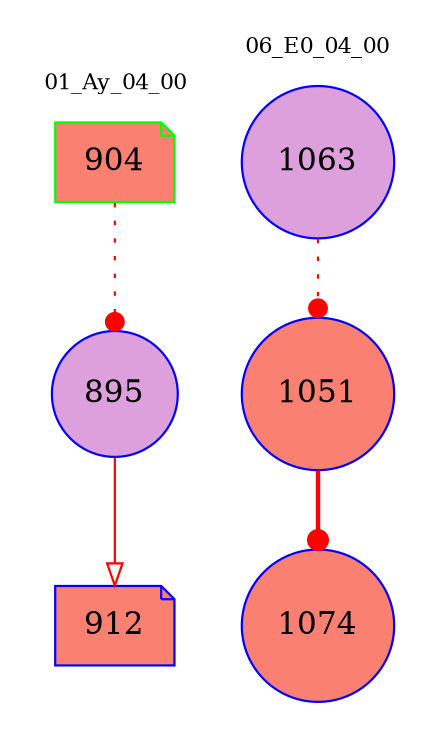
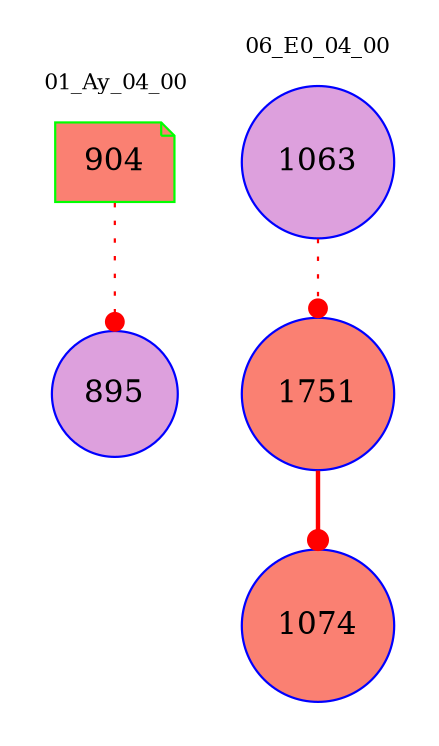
node "1051": label "1051" -> "1751"
node "912": removed
